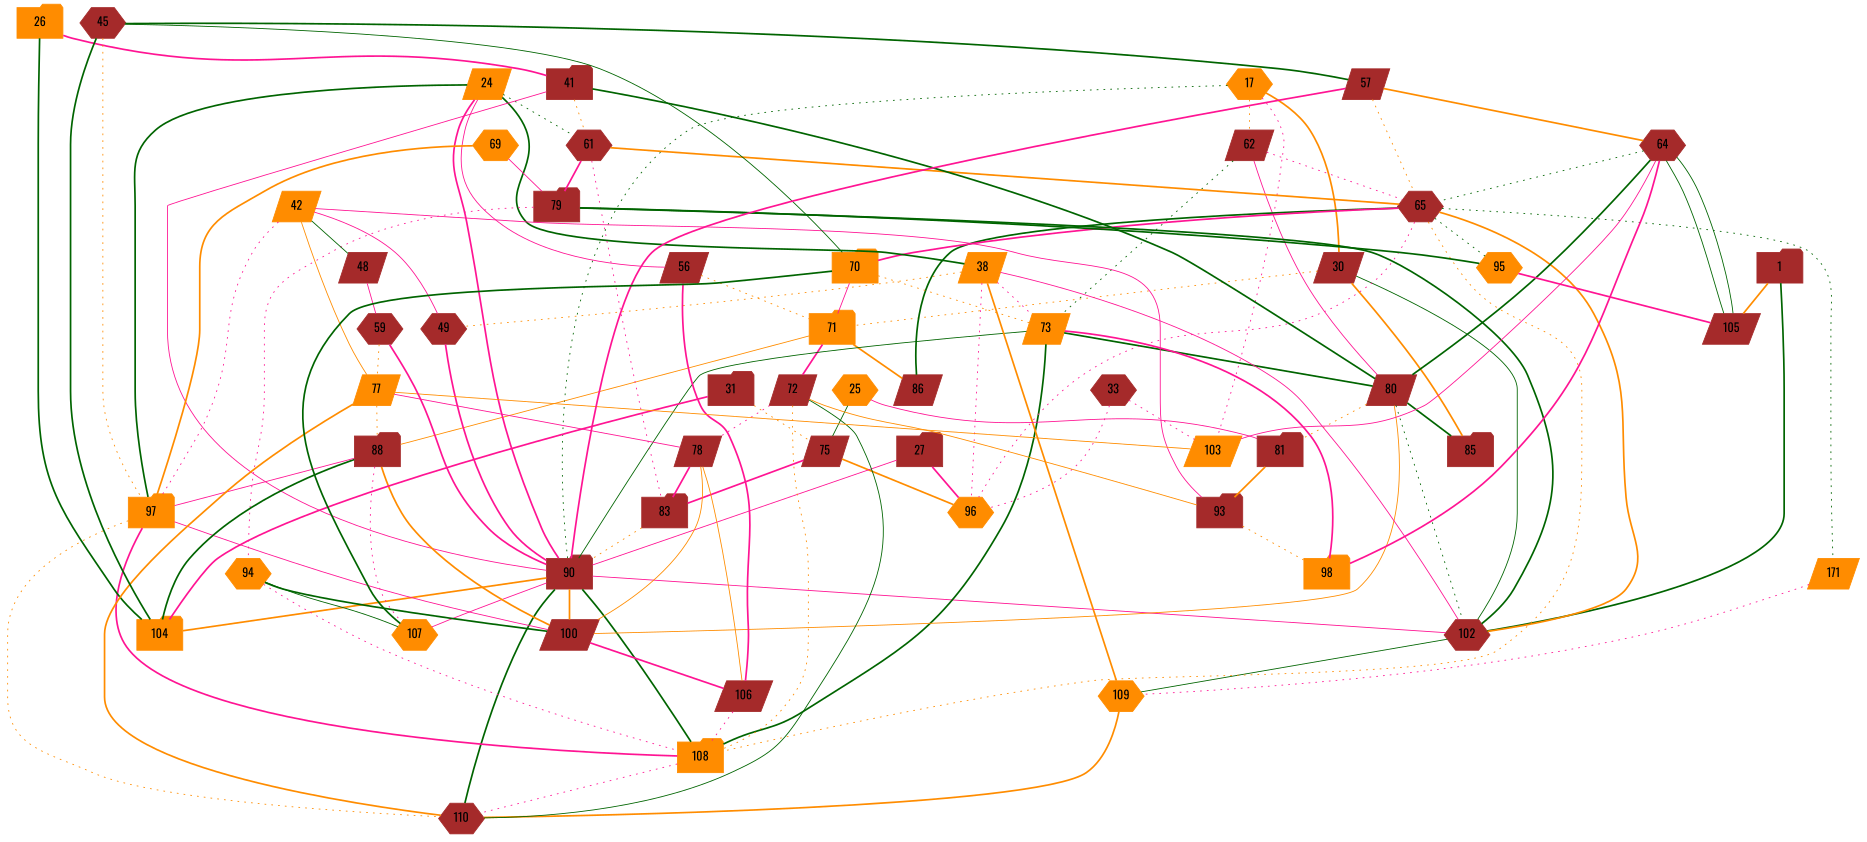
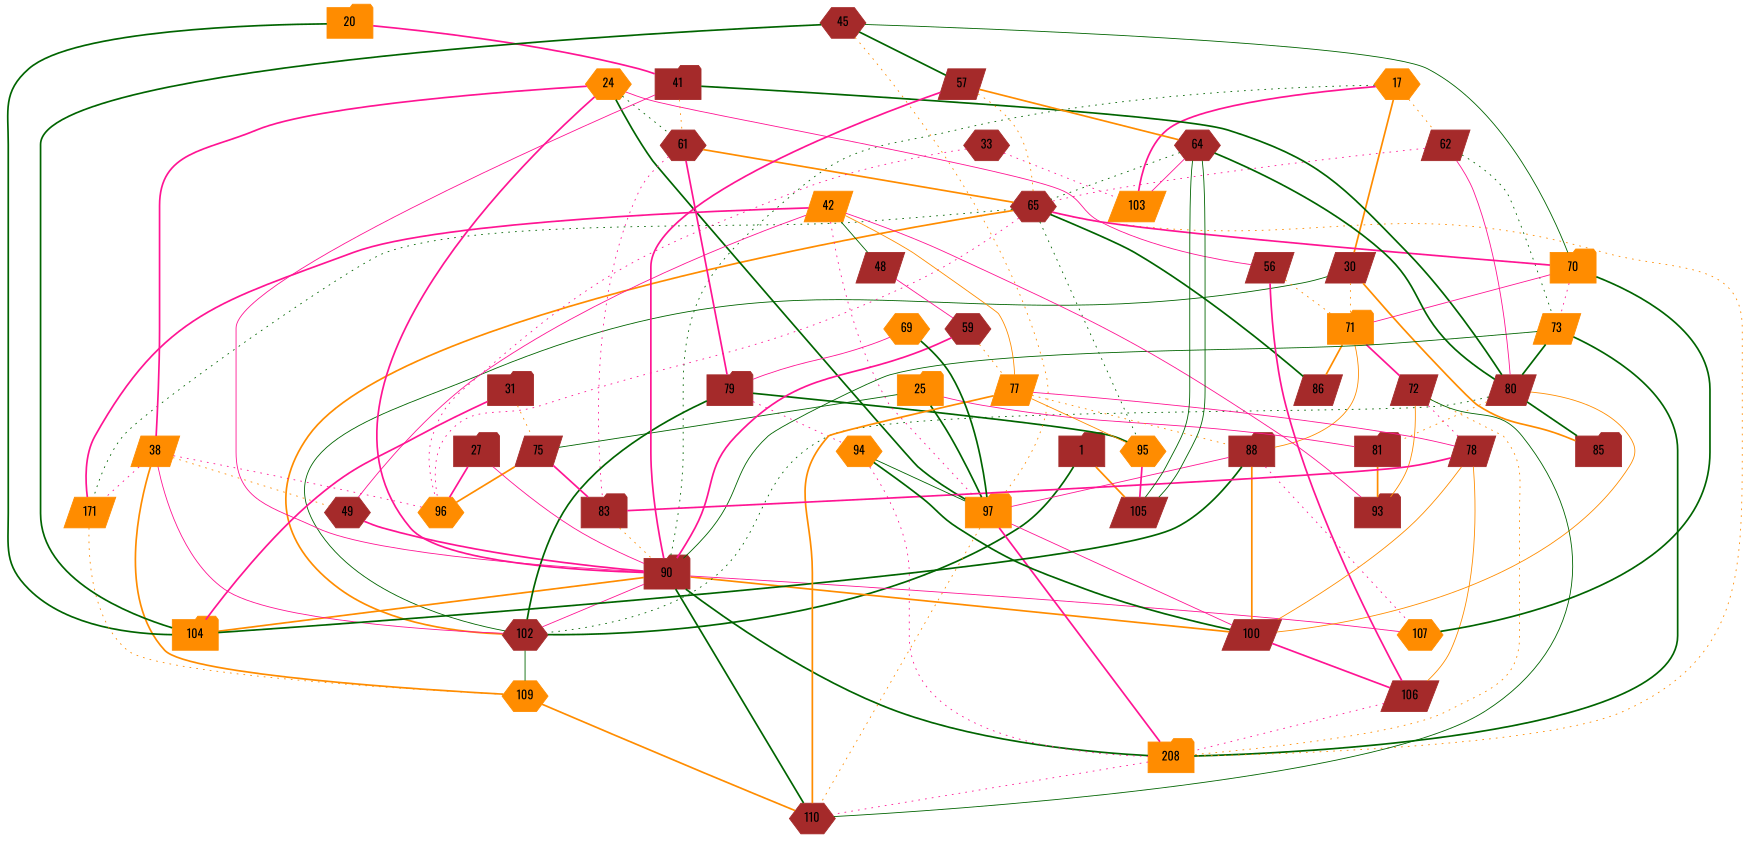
node "26": label "26" -> "20"
node "24": shape parallelogram -> hexagon
edge "69" -- "97": color darkorange -> darkgreen
edge "42" -- "171": added
edge "24" -- "38": color darkgreen -> deeppink
edge "17" -- "103": style dotted -> bold
edge "70" -- "73": color darkorange -> deeppink
edge "38" -- "73": now "38" -- "171"
node "25": shape hexagon -> folder
edge "77" -- "103": now "77" -- "95"
edge "25" -- "97": added
node "98": removed
edge "94" -- "107": now "94" -- "97"
edge "171" -- "109": color deeppink -> darkorange
node "108": label "108" -> "208"
